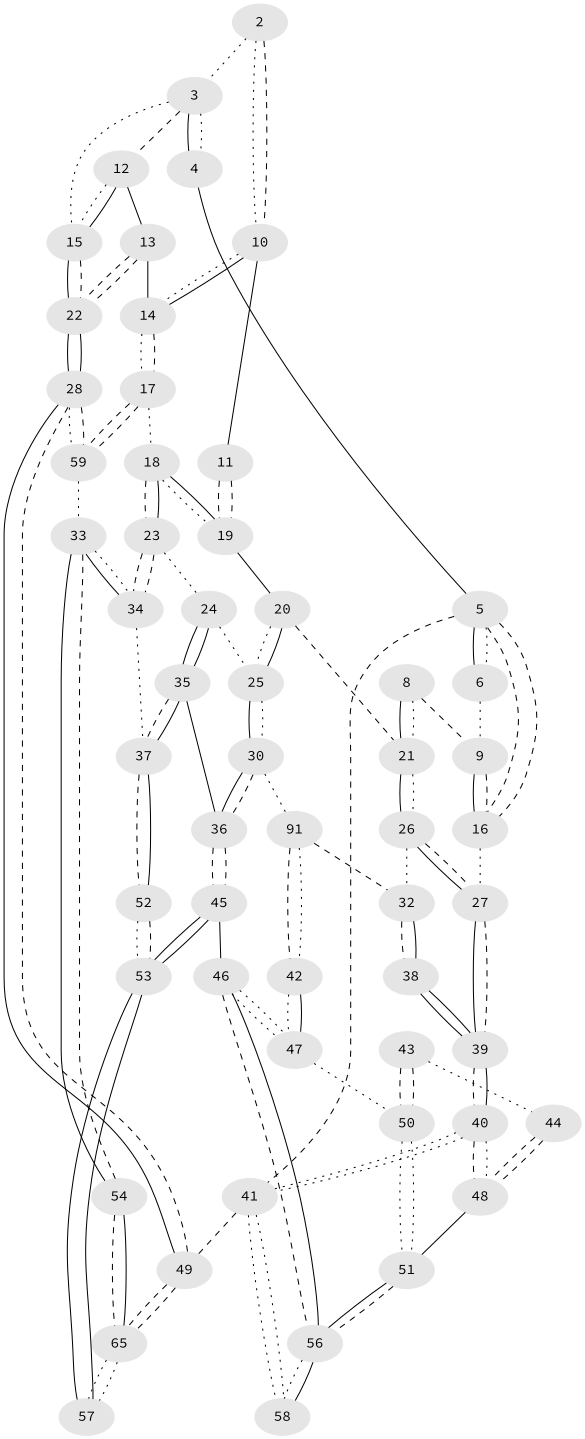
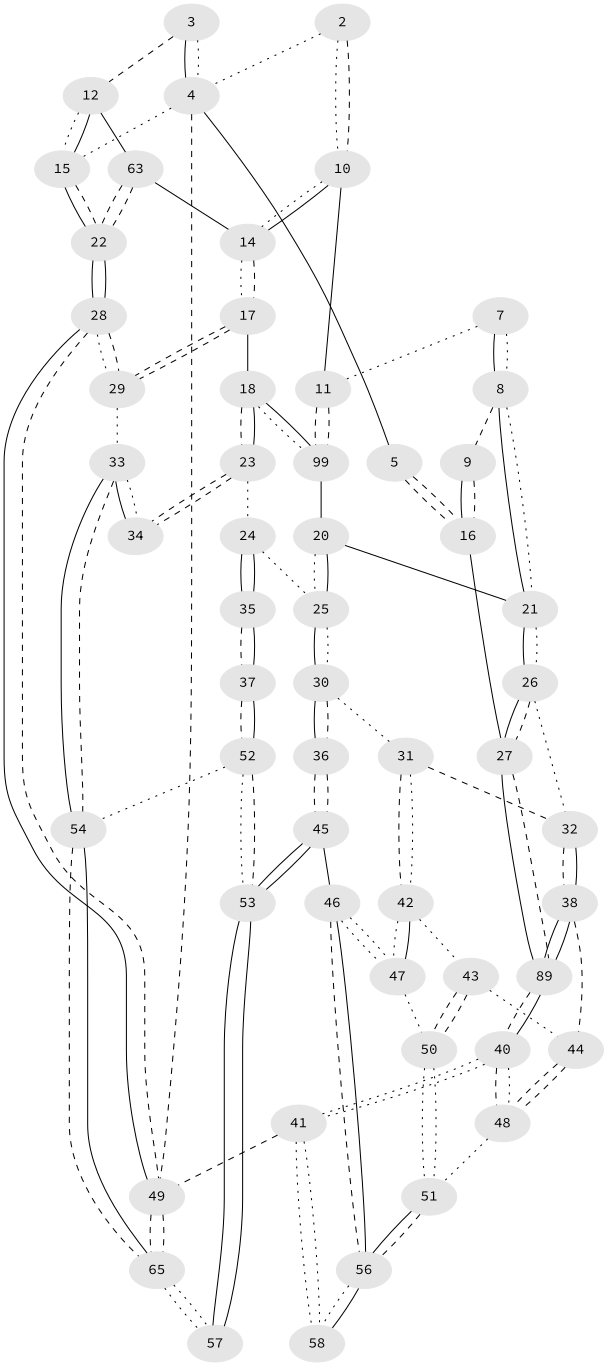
edge "2" -- "3": now "2" -- "4"
edge "3" -- "15": now "4" -- "15"
node "13": label "13" -> "63"
node "7": added
edge "17" -- "18": style dotted -> solid
node "59": label "59" -> "29"
node "19": label "19" -> "99"
edge "4" -- "49": added
edge "34" -- "37": removed
edge "20" -- "21": style dashed -> solid
node "6": removed
edge "35" -- "36": removed
edge "52" -- "54": added
node "91": label "91" -> "31"
edge "16" -- "27": style dotted -> solid
edge "5" -- "41": removed
edge "42" -- "43": added
edge "38" -- "44": added
node "39": label "39" -> "89"
edge "48" -- "51": style solid -> dotted
